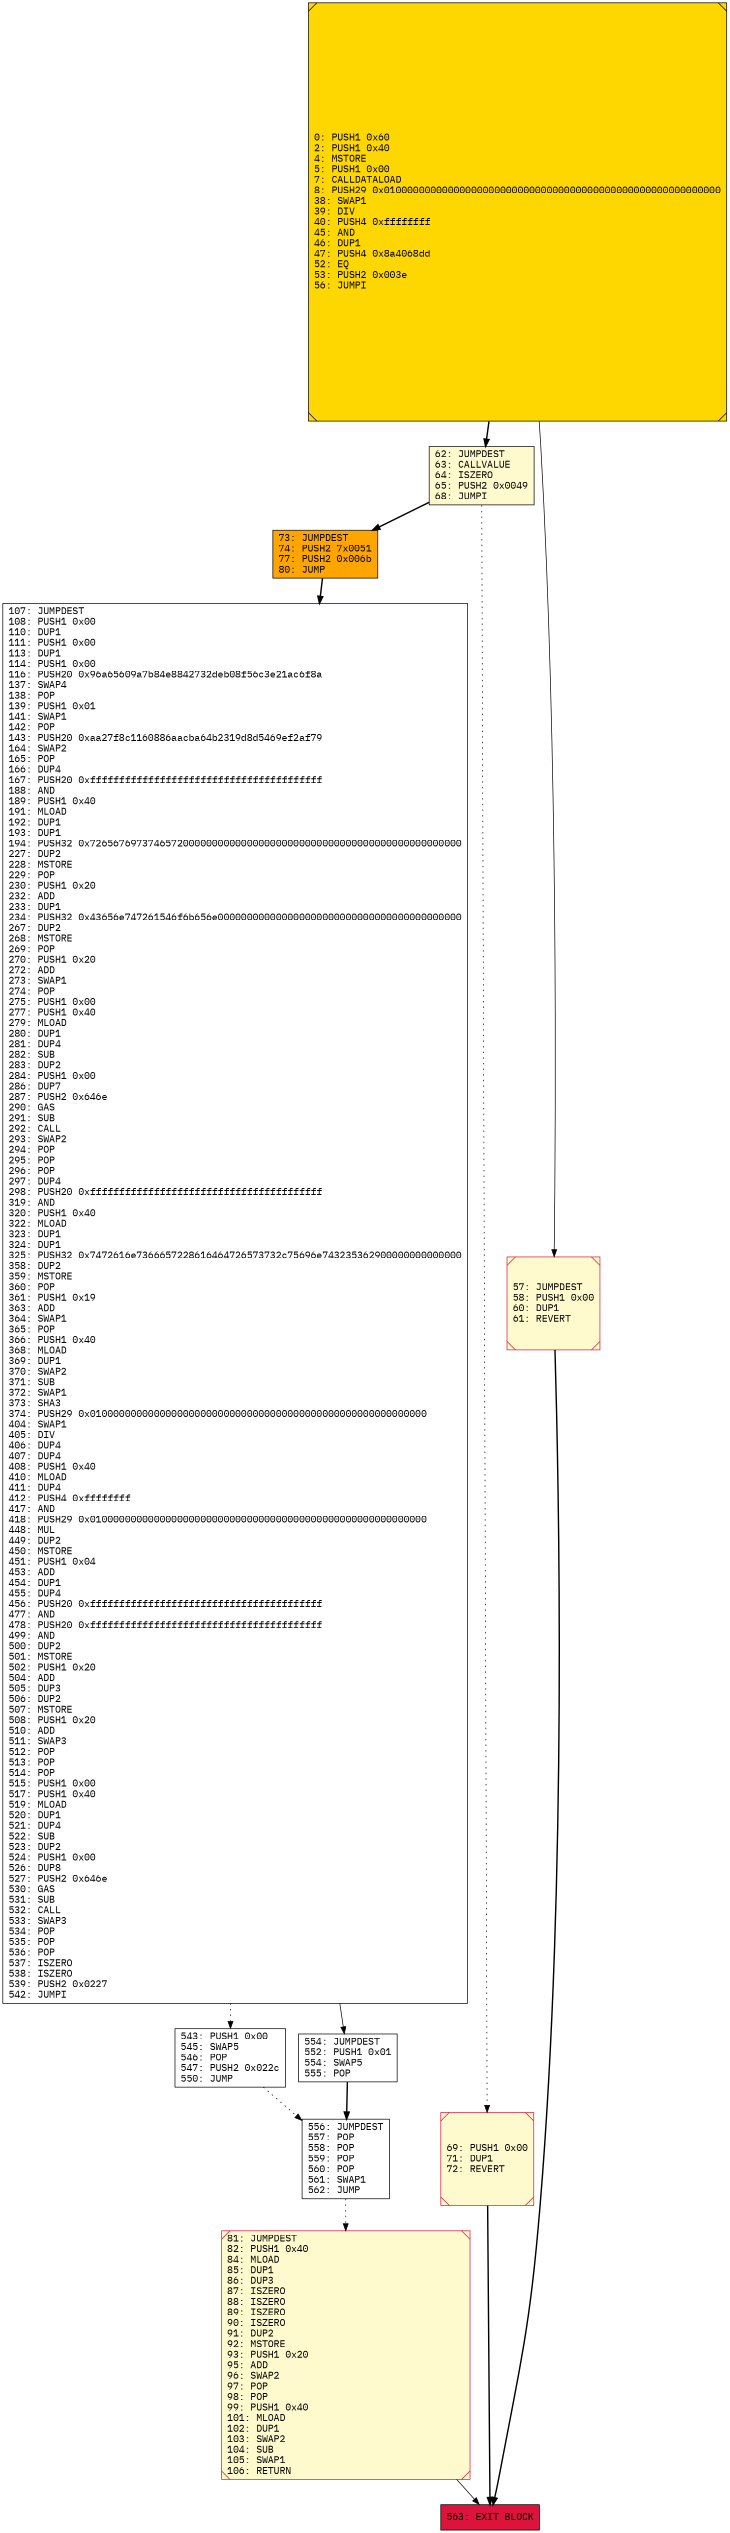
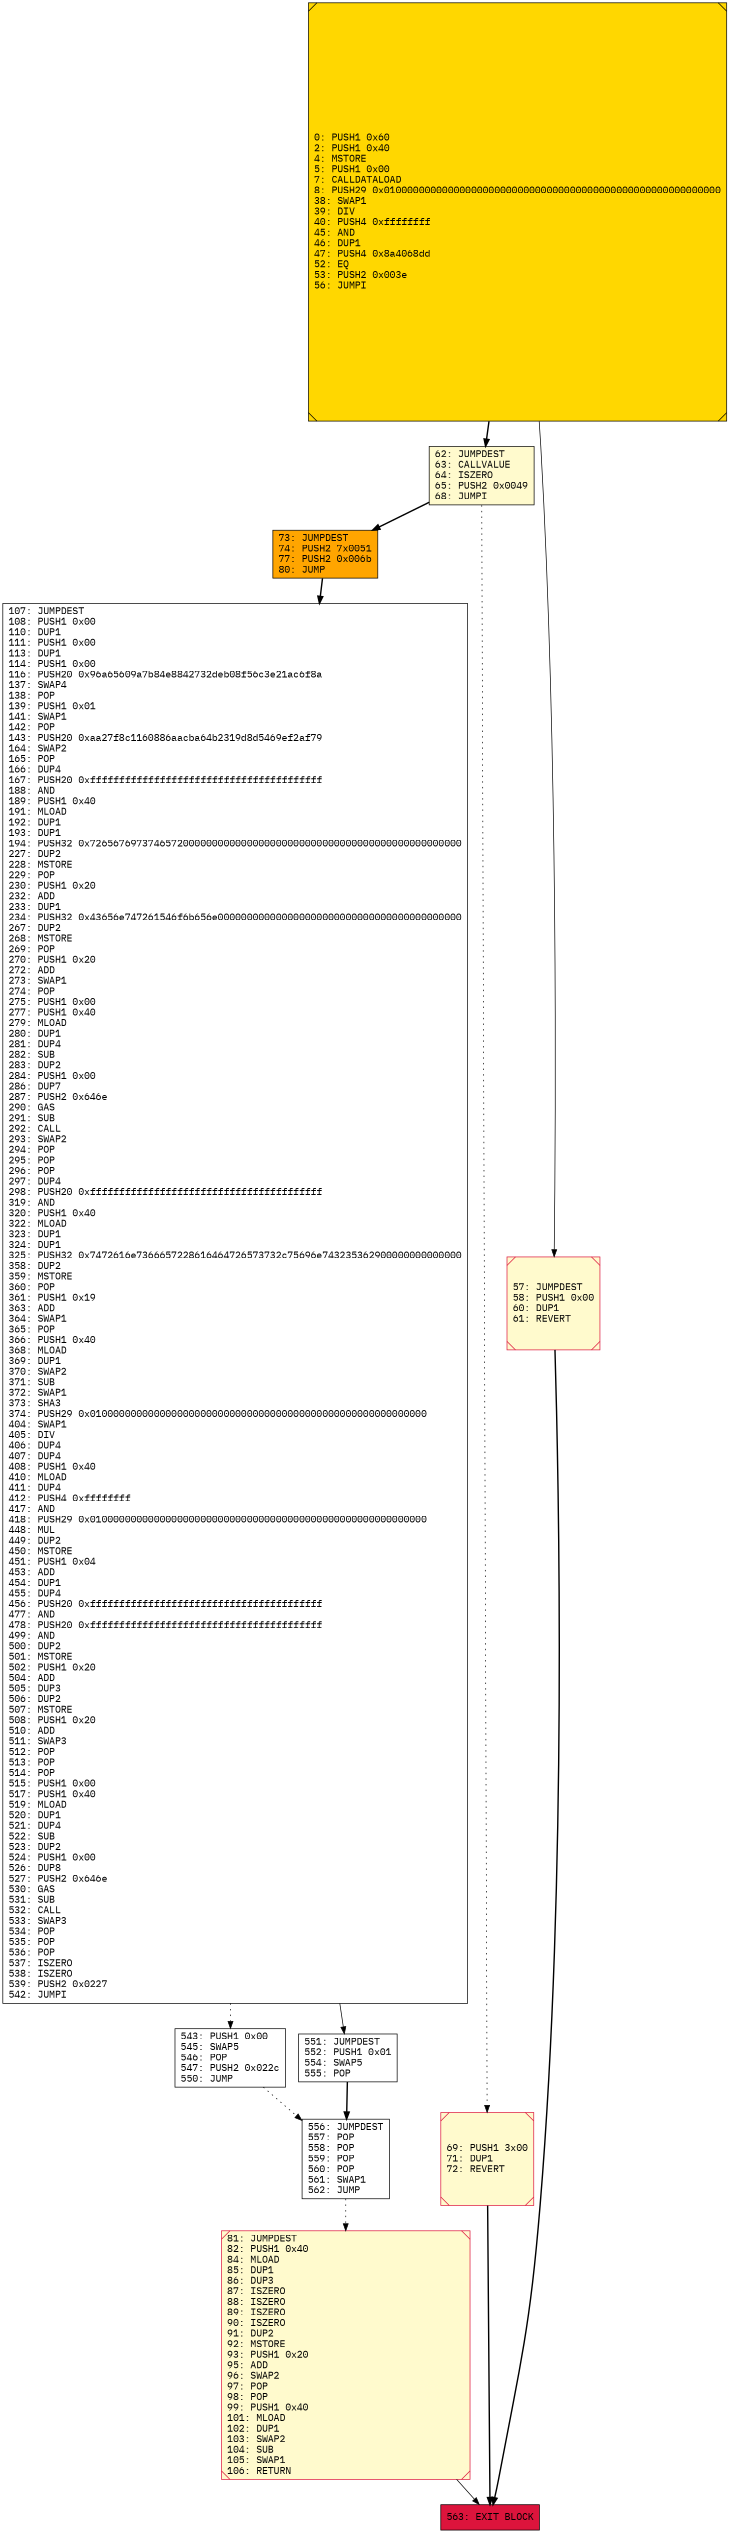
node "554: JUMPDEST 552: PUSH1 0x01 554: SWAP5 555: POP": label "554: JUMPDEST 552: PUSH1 0x01 554: SWAP5 555: POP" -> "551: JUMPDEST 552: PUSH1 0x01 554: SWAP5 555: POP"
node "69: PUSH1 0x00 71: DUP1 72: REVERT": label "69: PUSH1 0x00 71: DUP1 72: REVERT" -> "69: PUSH1 3x00 71: DUP1 72: REVERT"
